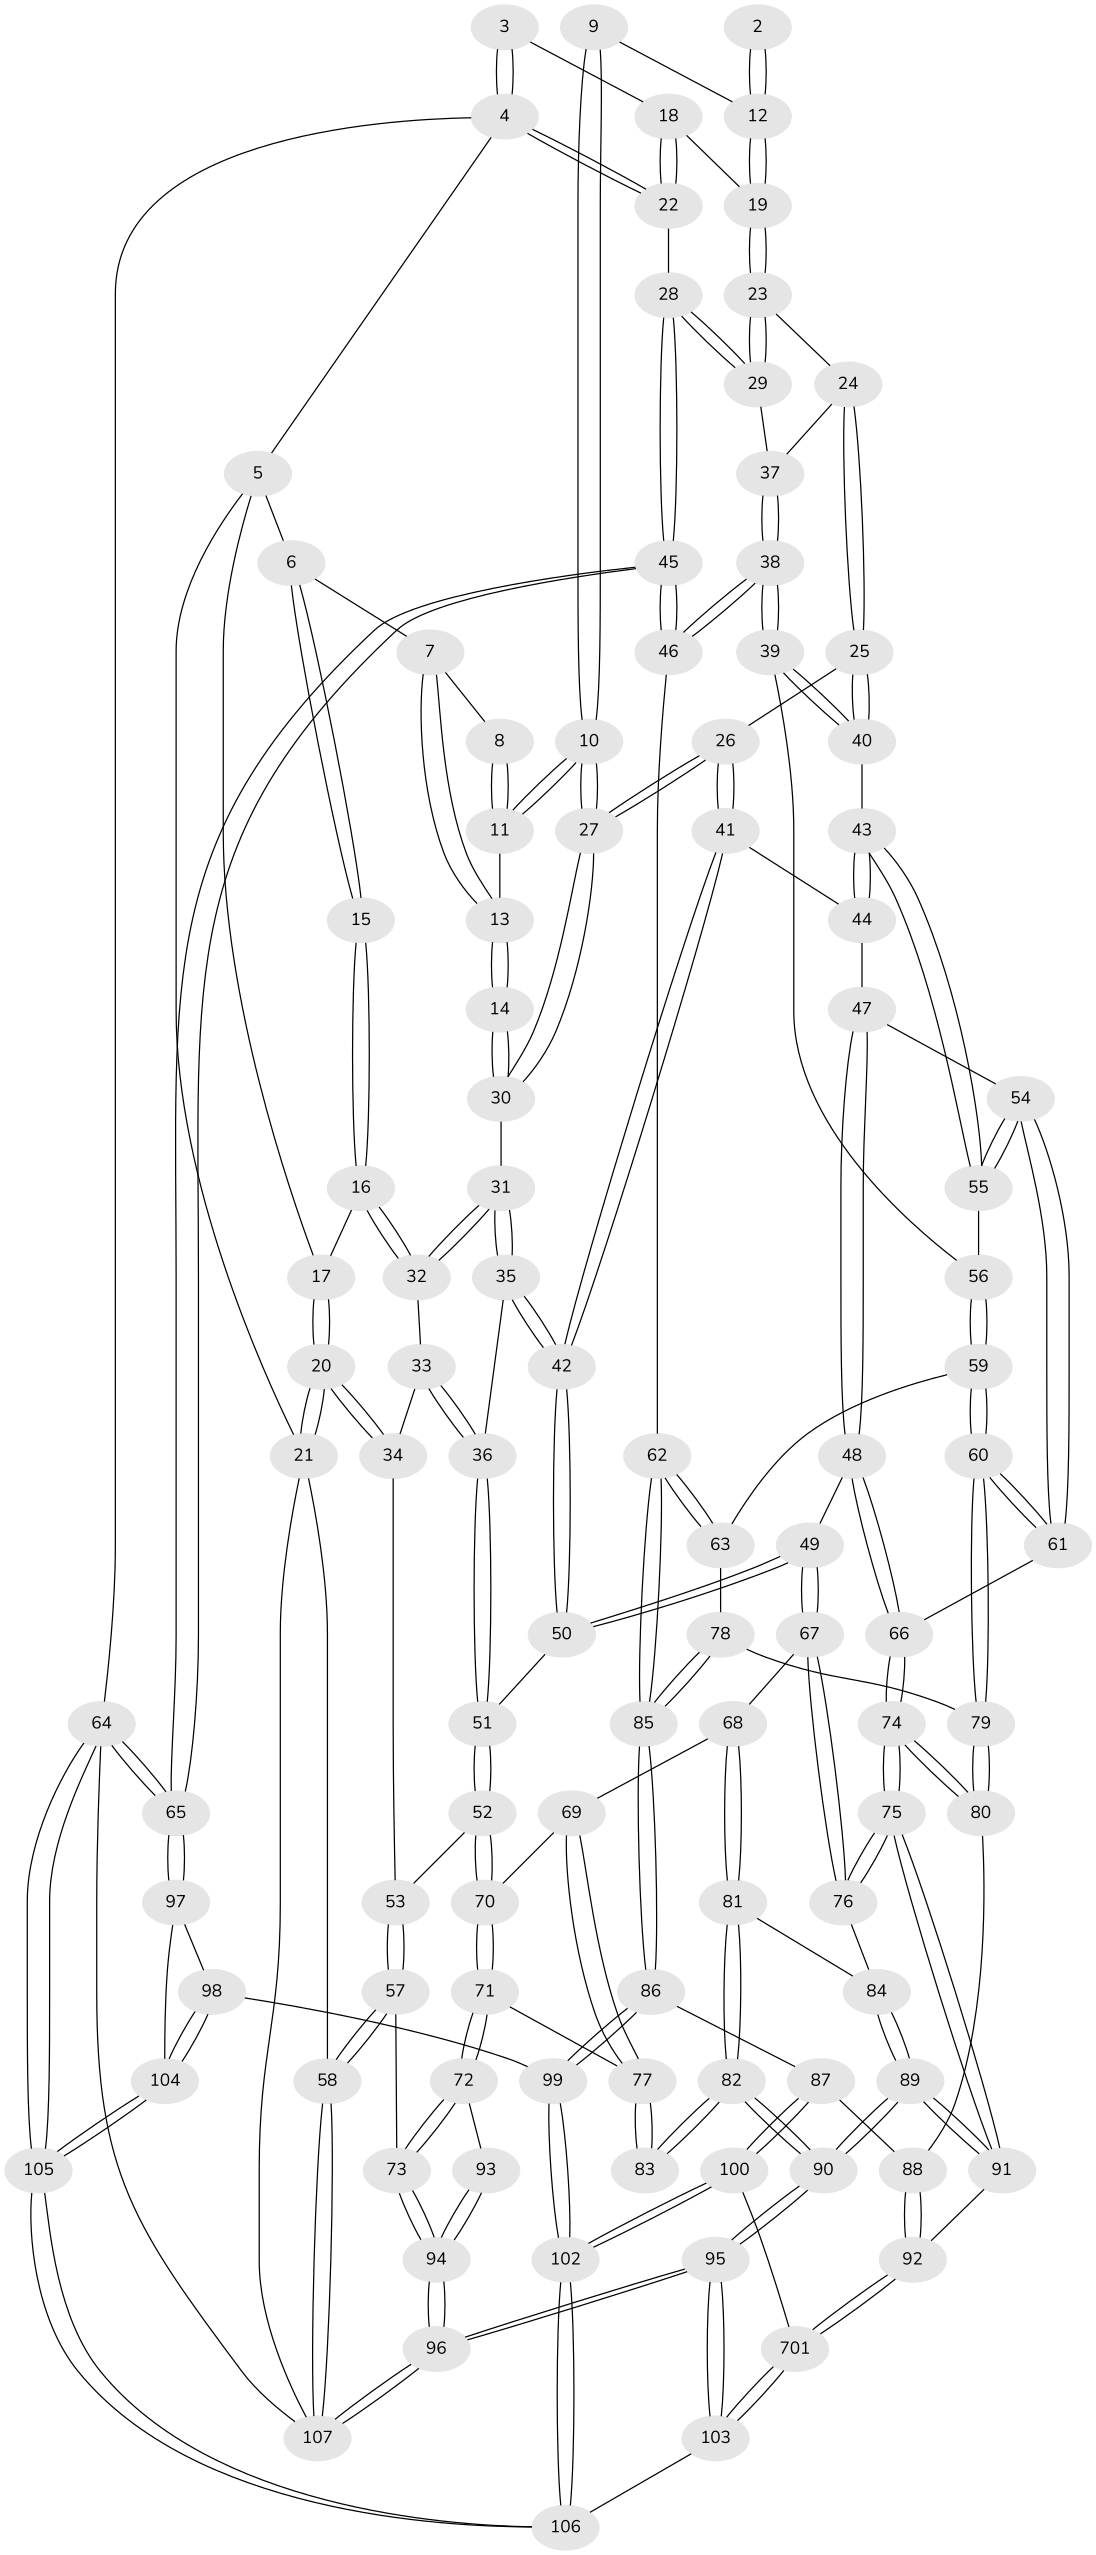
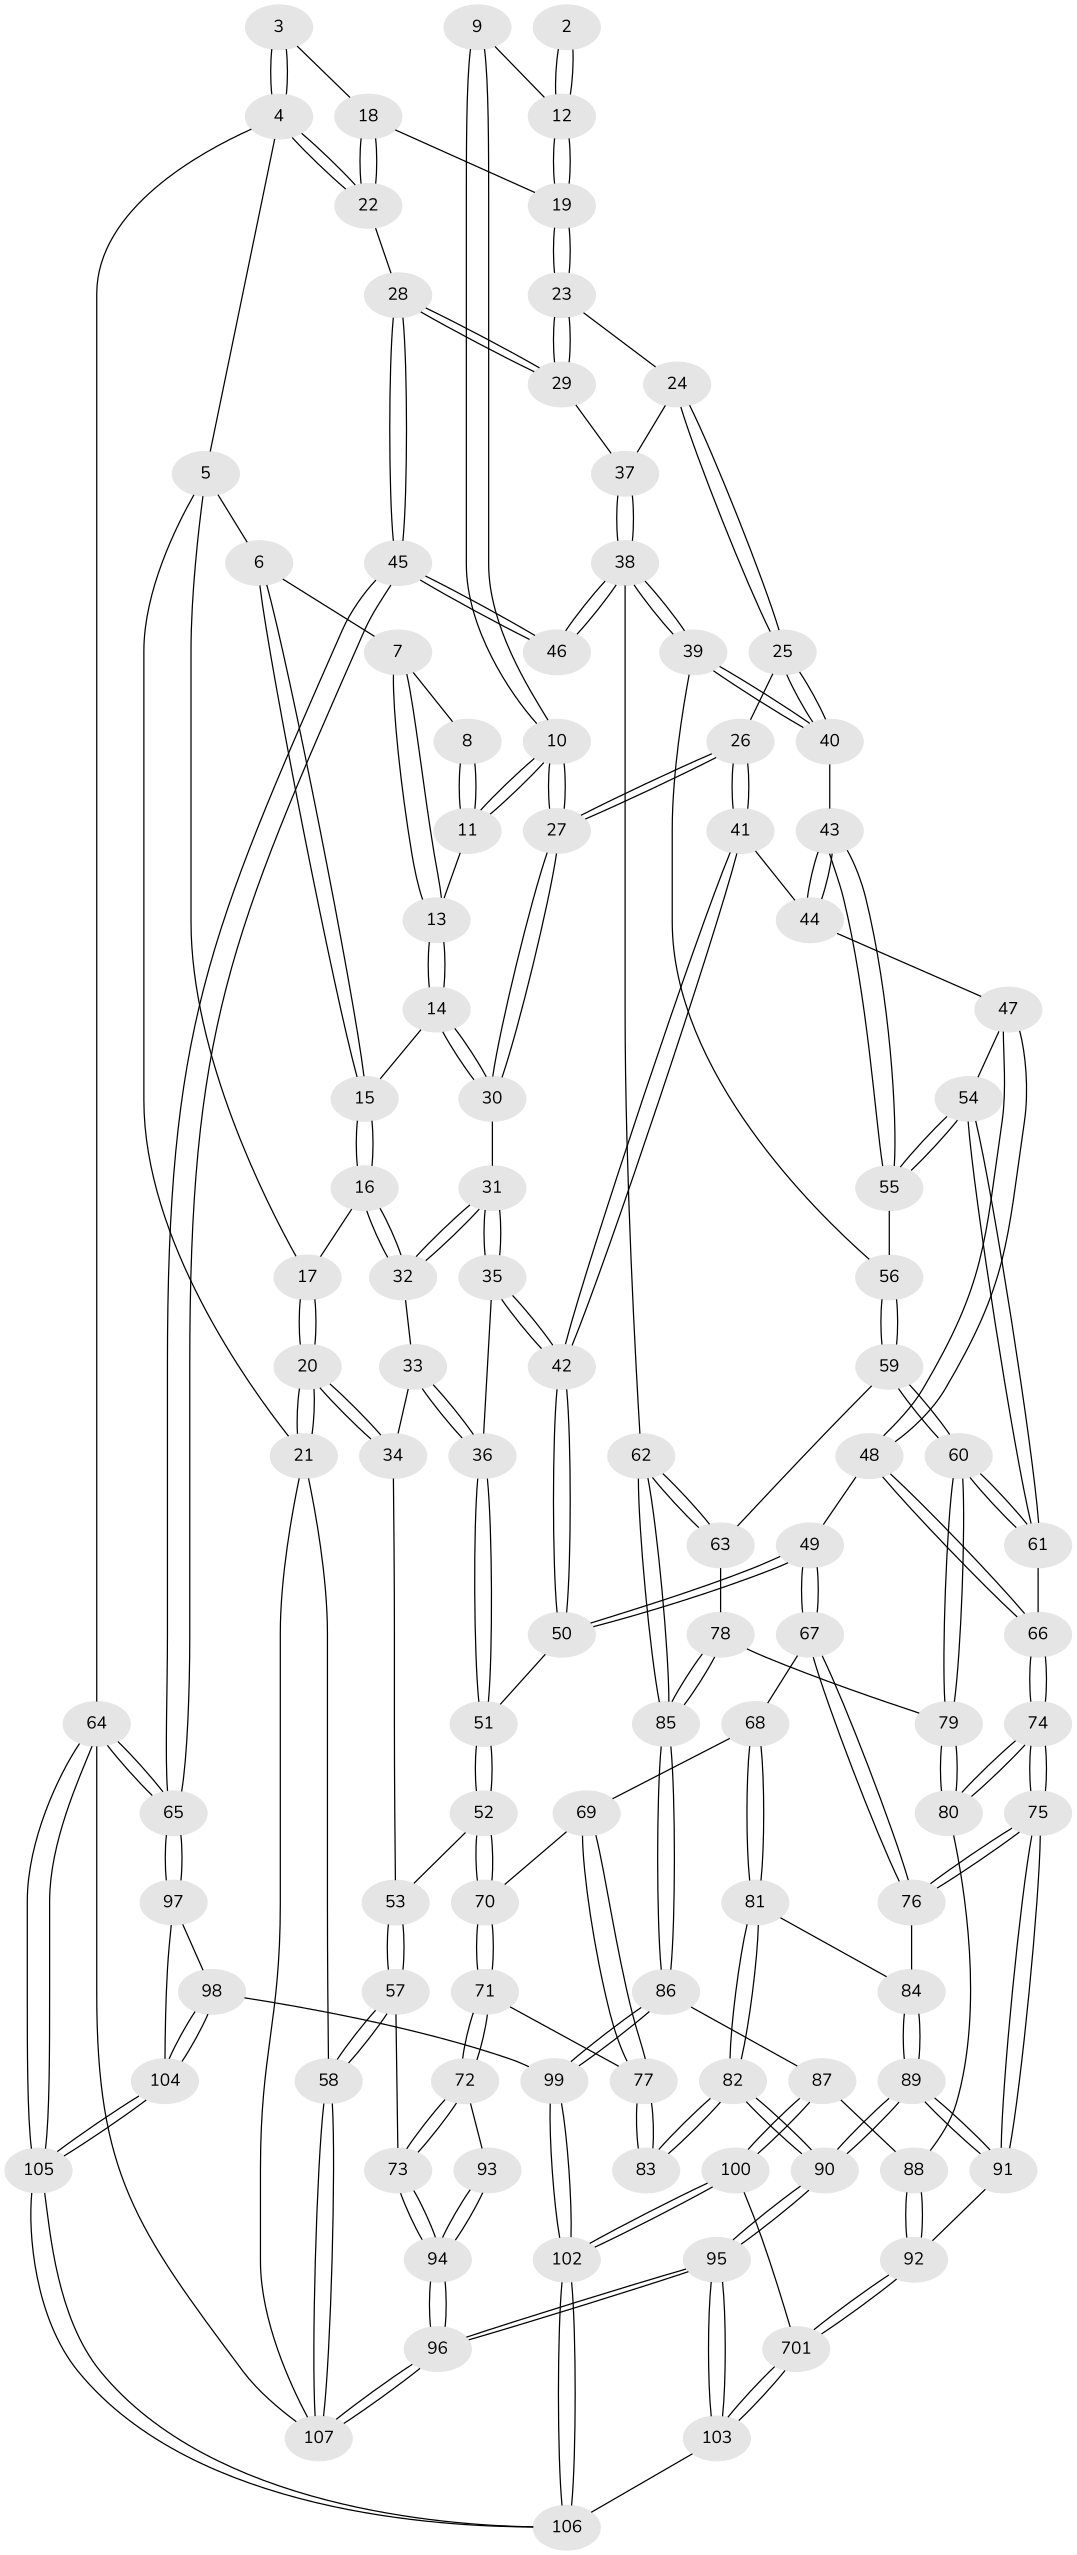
edge "14" -- "15": added
edge "46" -- "62": now "38" -- "62"
